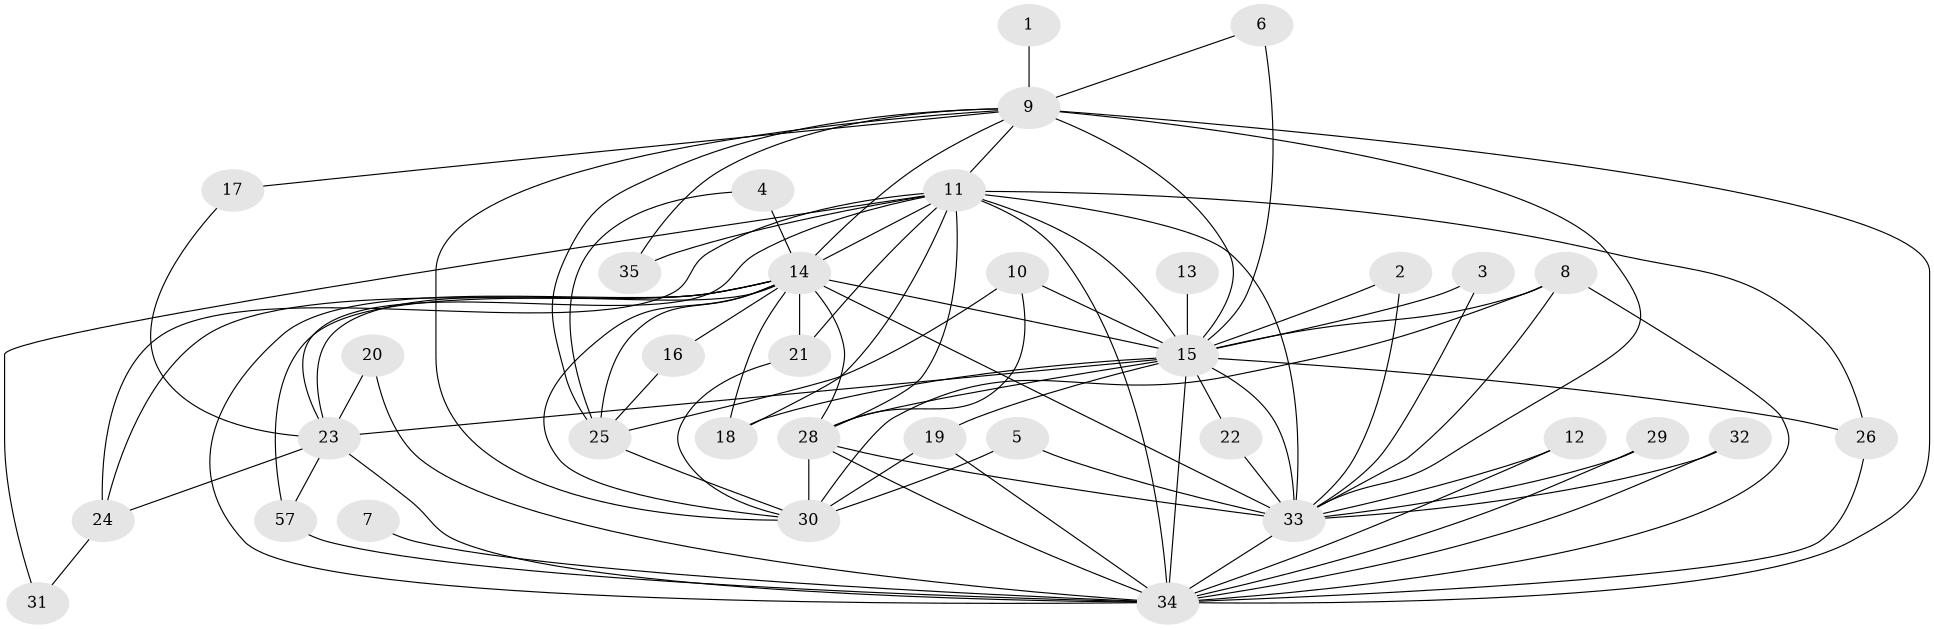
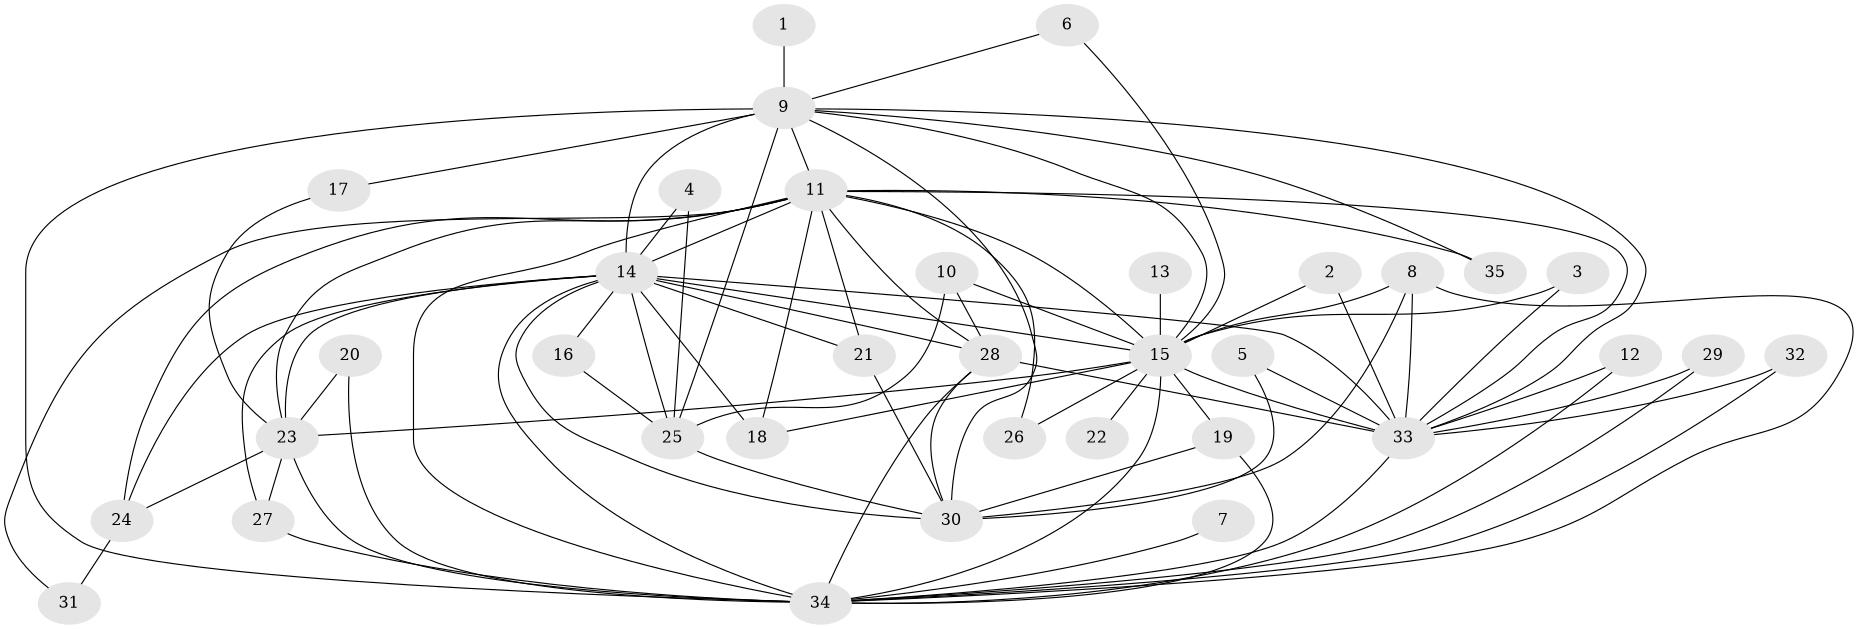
edge "15" -- "28": removed
edge "22" -- "33": removed
node "57": label "57" -> "27"
edge "26" -- "34": removed
